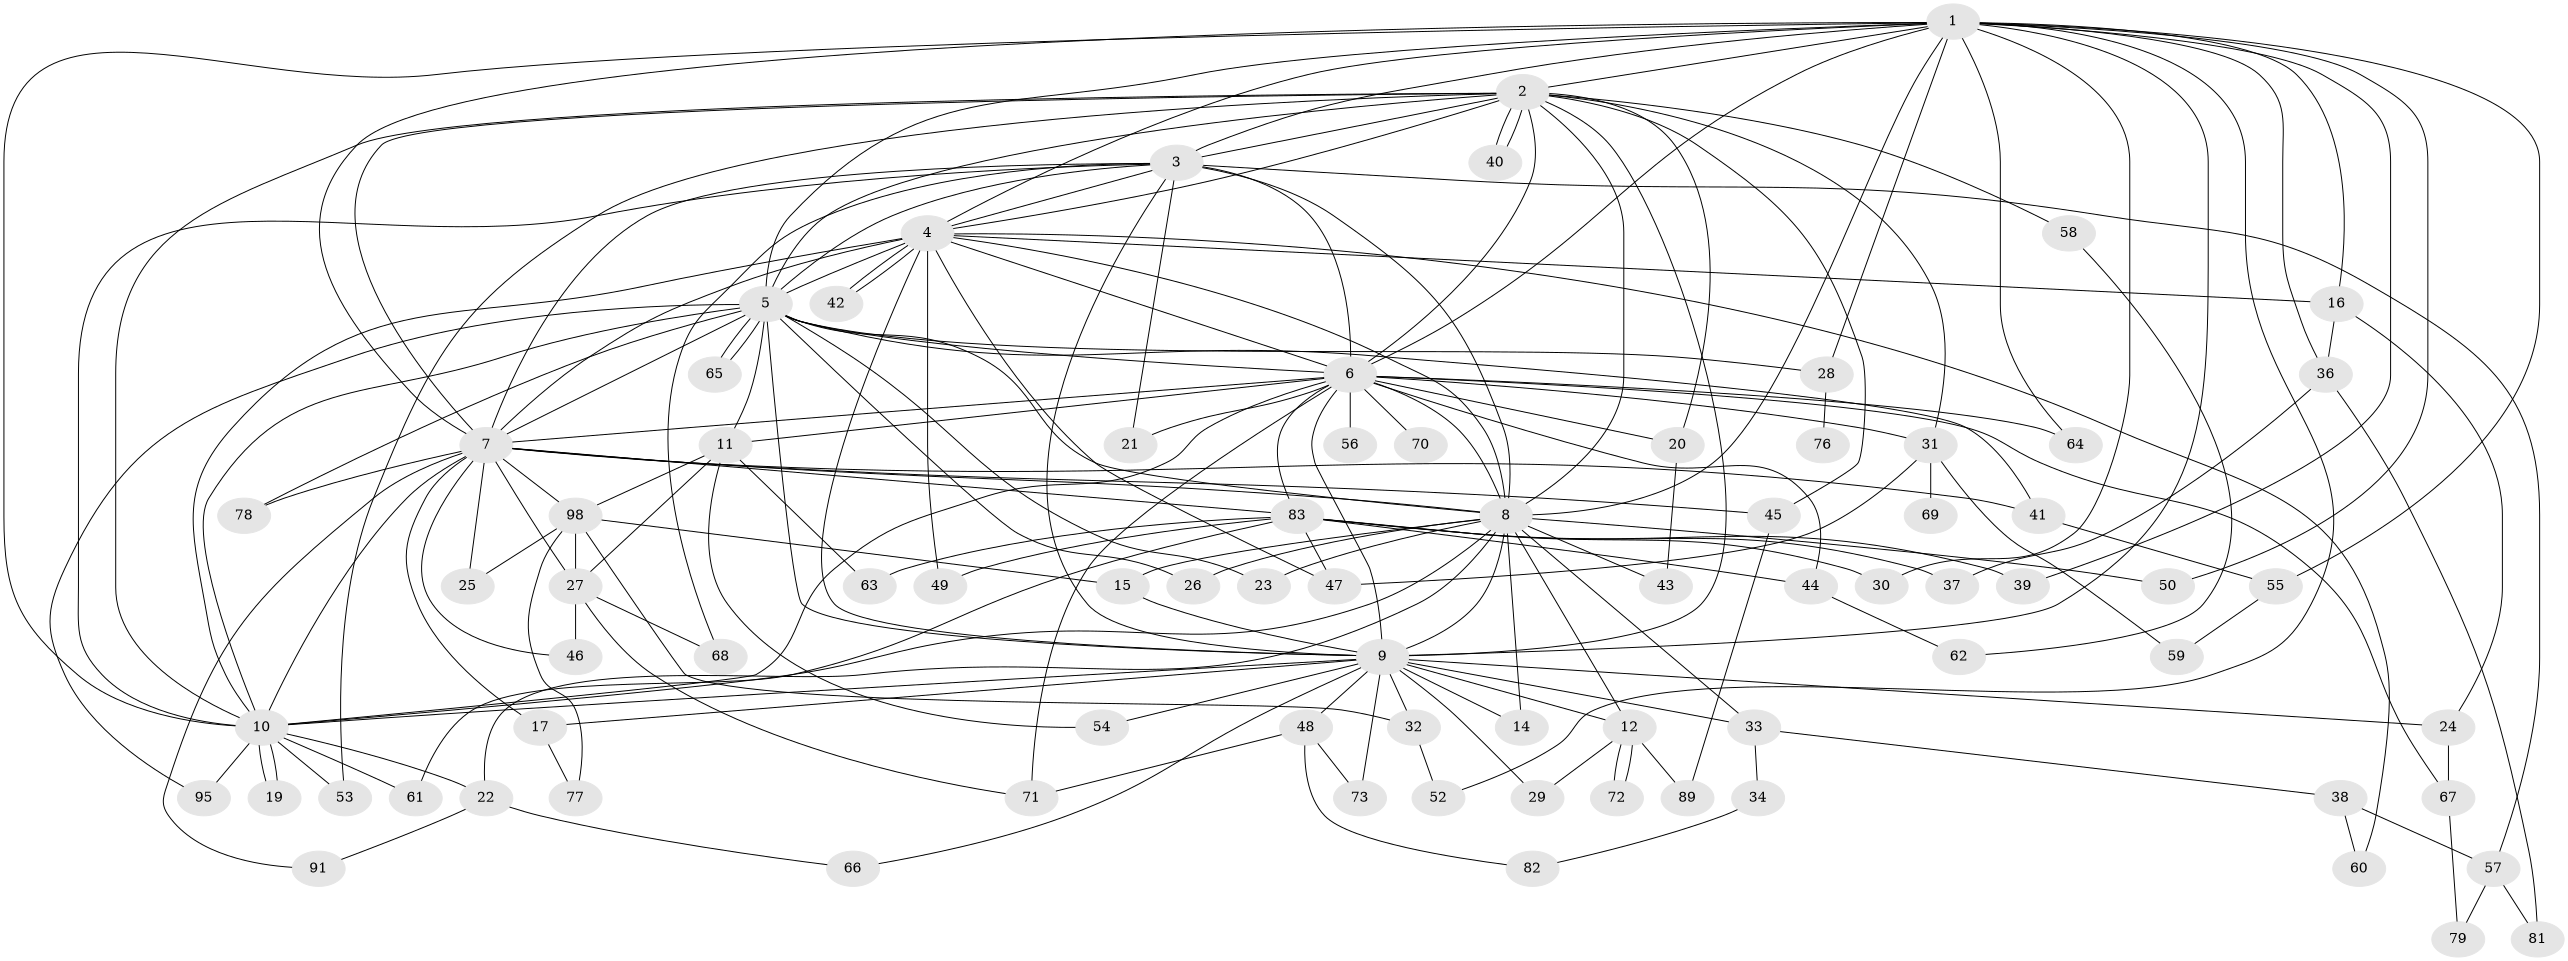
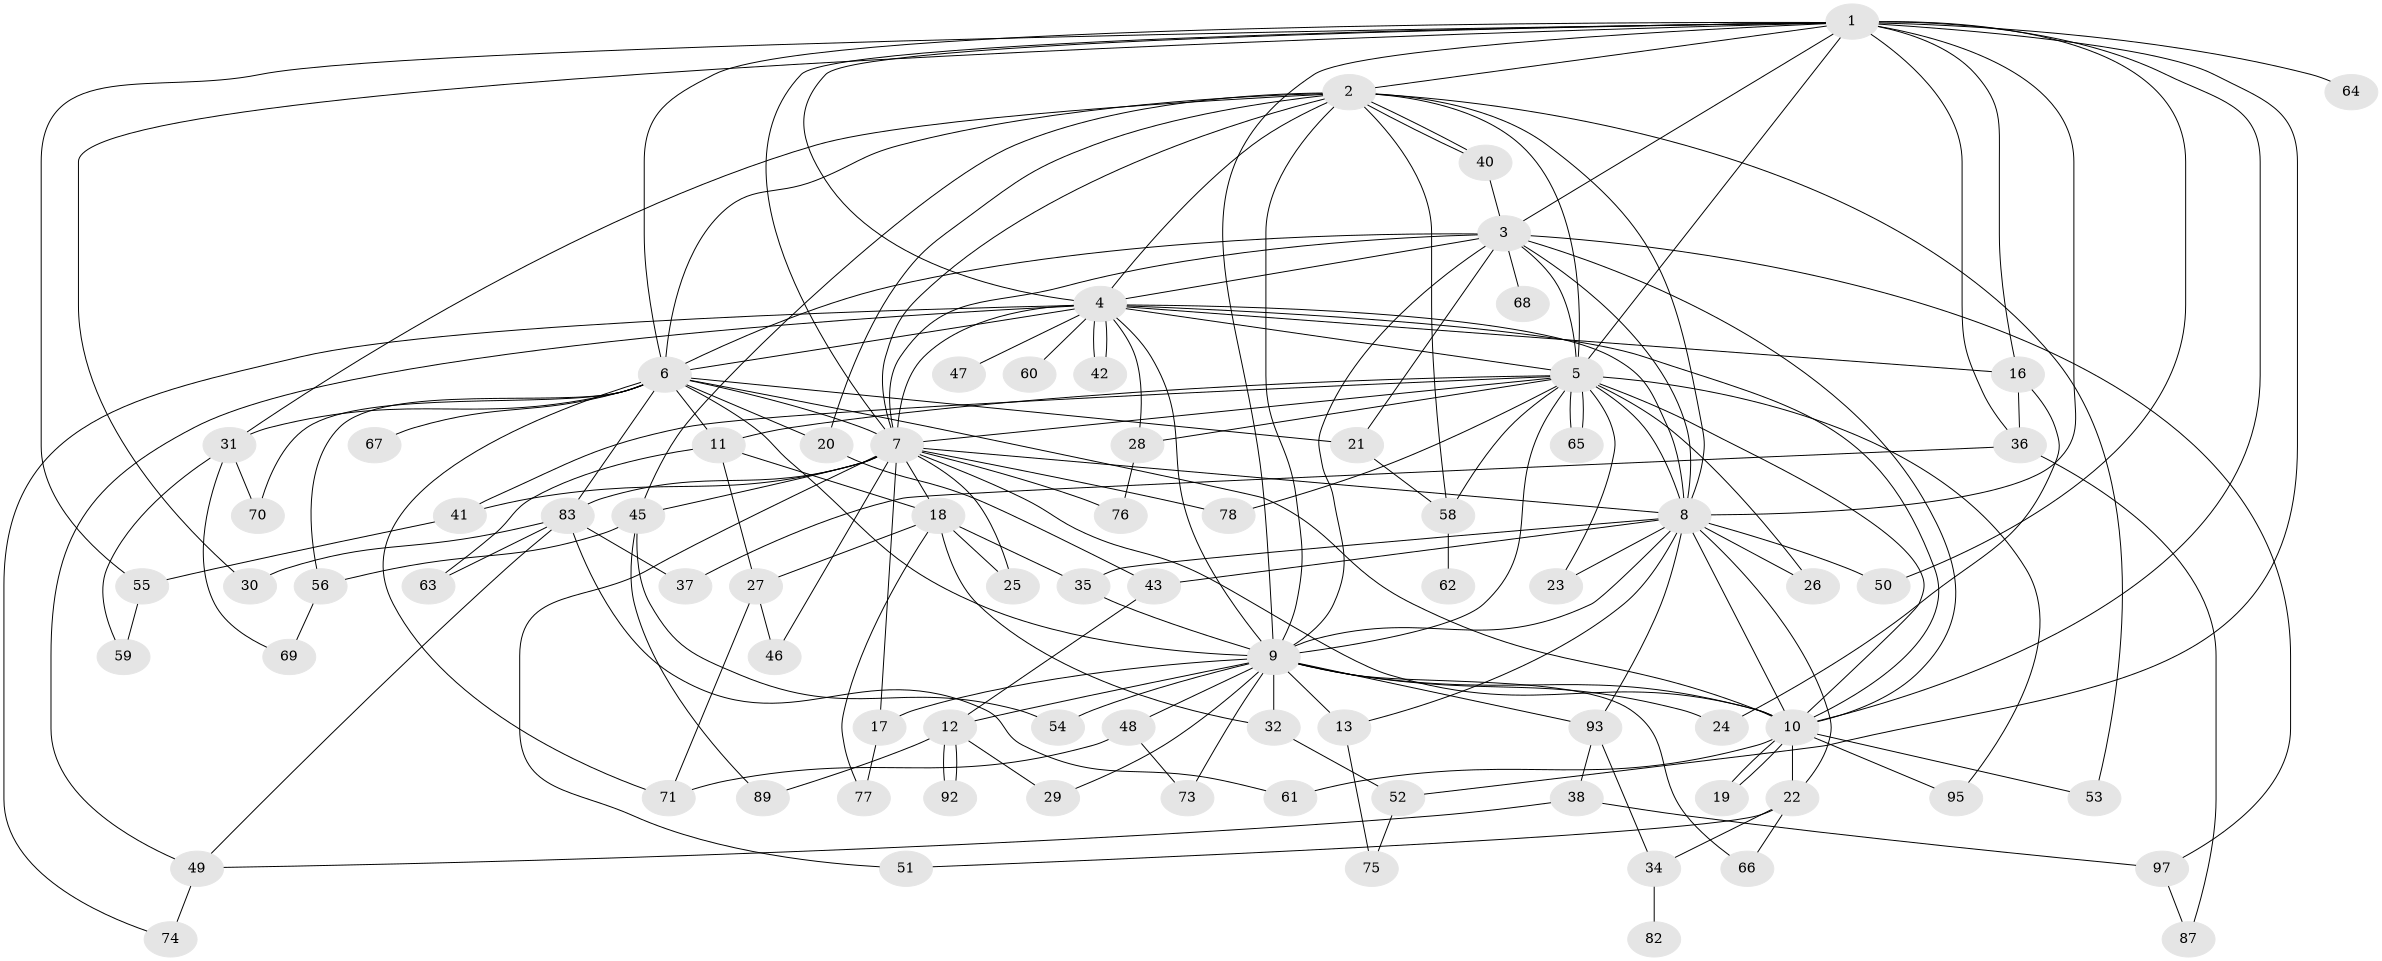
edge "2" -- "3": now "40" -- "3"
edge "2" -- "10": removed
edge "1" -- "28": now "4" -- "28"
edge "5" -- "6": now "5" -- "58"
edge "6" -- "64": removed
edge "6" -- "8": removed
edge "21" -- "58": added
edge "7" -- "27": now "7" -- "76"
node "98": label "98" -> "18"
edge "83" -- "47": removed
edge "45" -- "56": added
edge "31" -- "47": now "31" -- "70"
node "15": label "15" -> "35"
node "44": removed
node "39": removed
edge "56" -- "69": added
edge "8" -- "12": now "43" -- "12"
edge "27" -- "68": removed
edge "11" -- "54": now "45" -- "54"
node "14": label "14" -> "13"
node "33": label "33" -> "93"
edge "24" -- "67": removed
node "72": label "72" -> "92"
edge "22" -- "34": added
edge "38" -- "60": now "38" -- "49"
edge "48" -- "82": removed
node "91": label "91" -> "51"
node "75": added
node "57": label "57" -> "97"
node "74": added
node "79": removed
node "81": label "81" -> "87"
